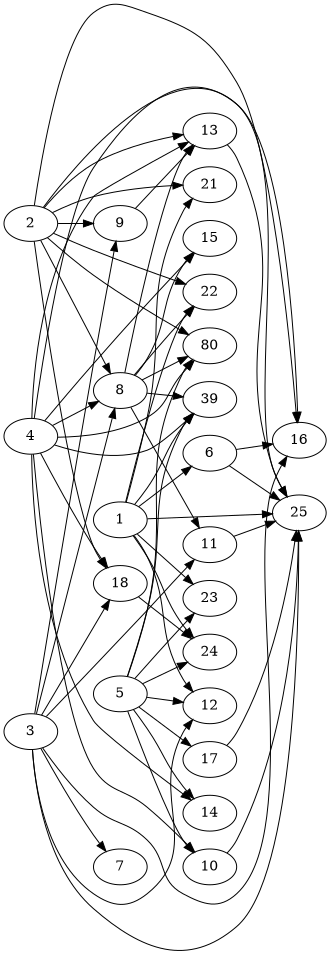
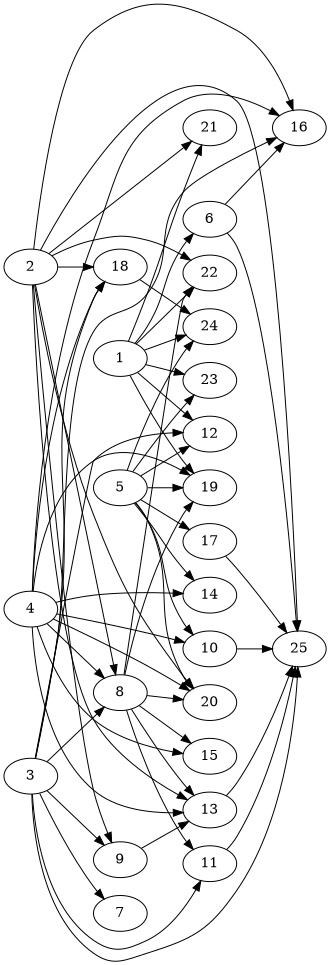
node "80": label "80" -> "20"
node "39": label "39" -> "19"
edge "1" -> "25": removed
